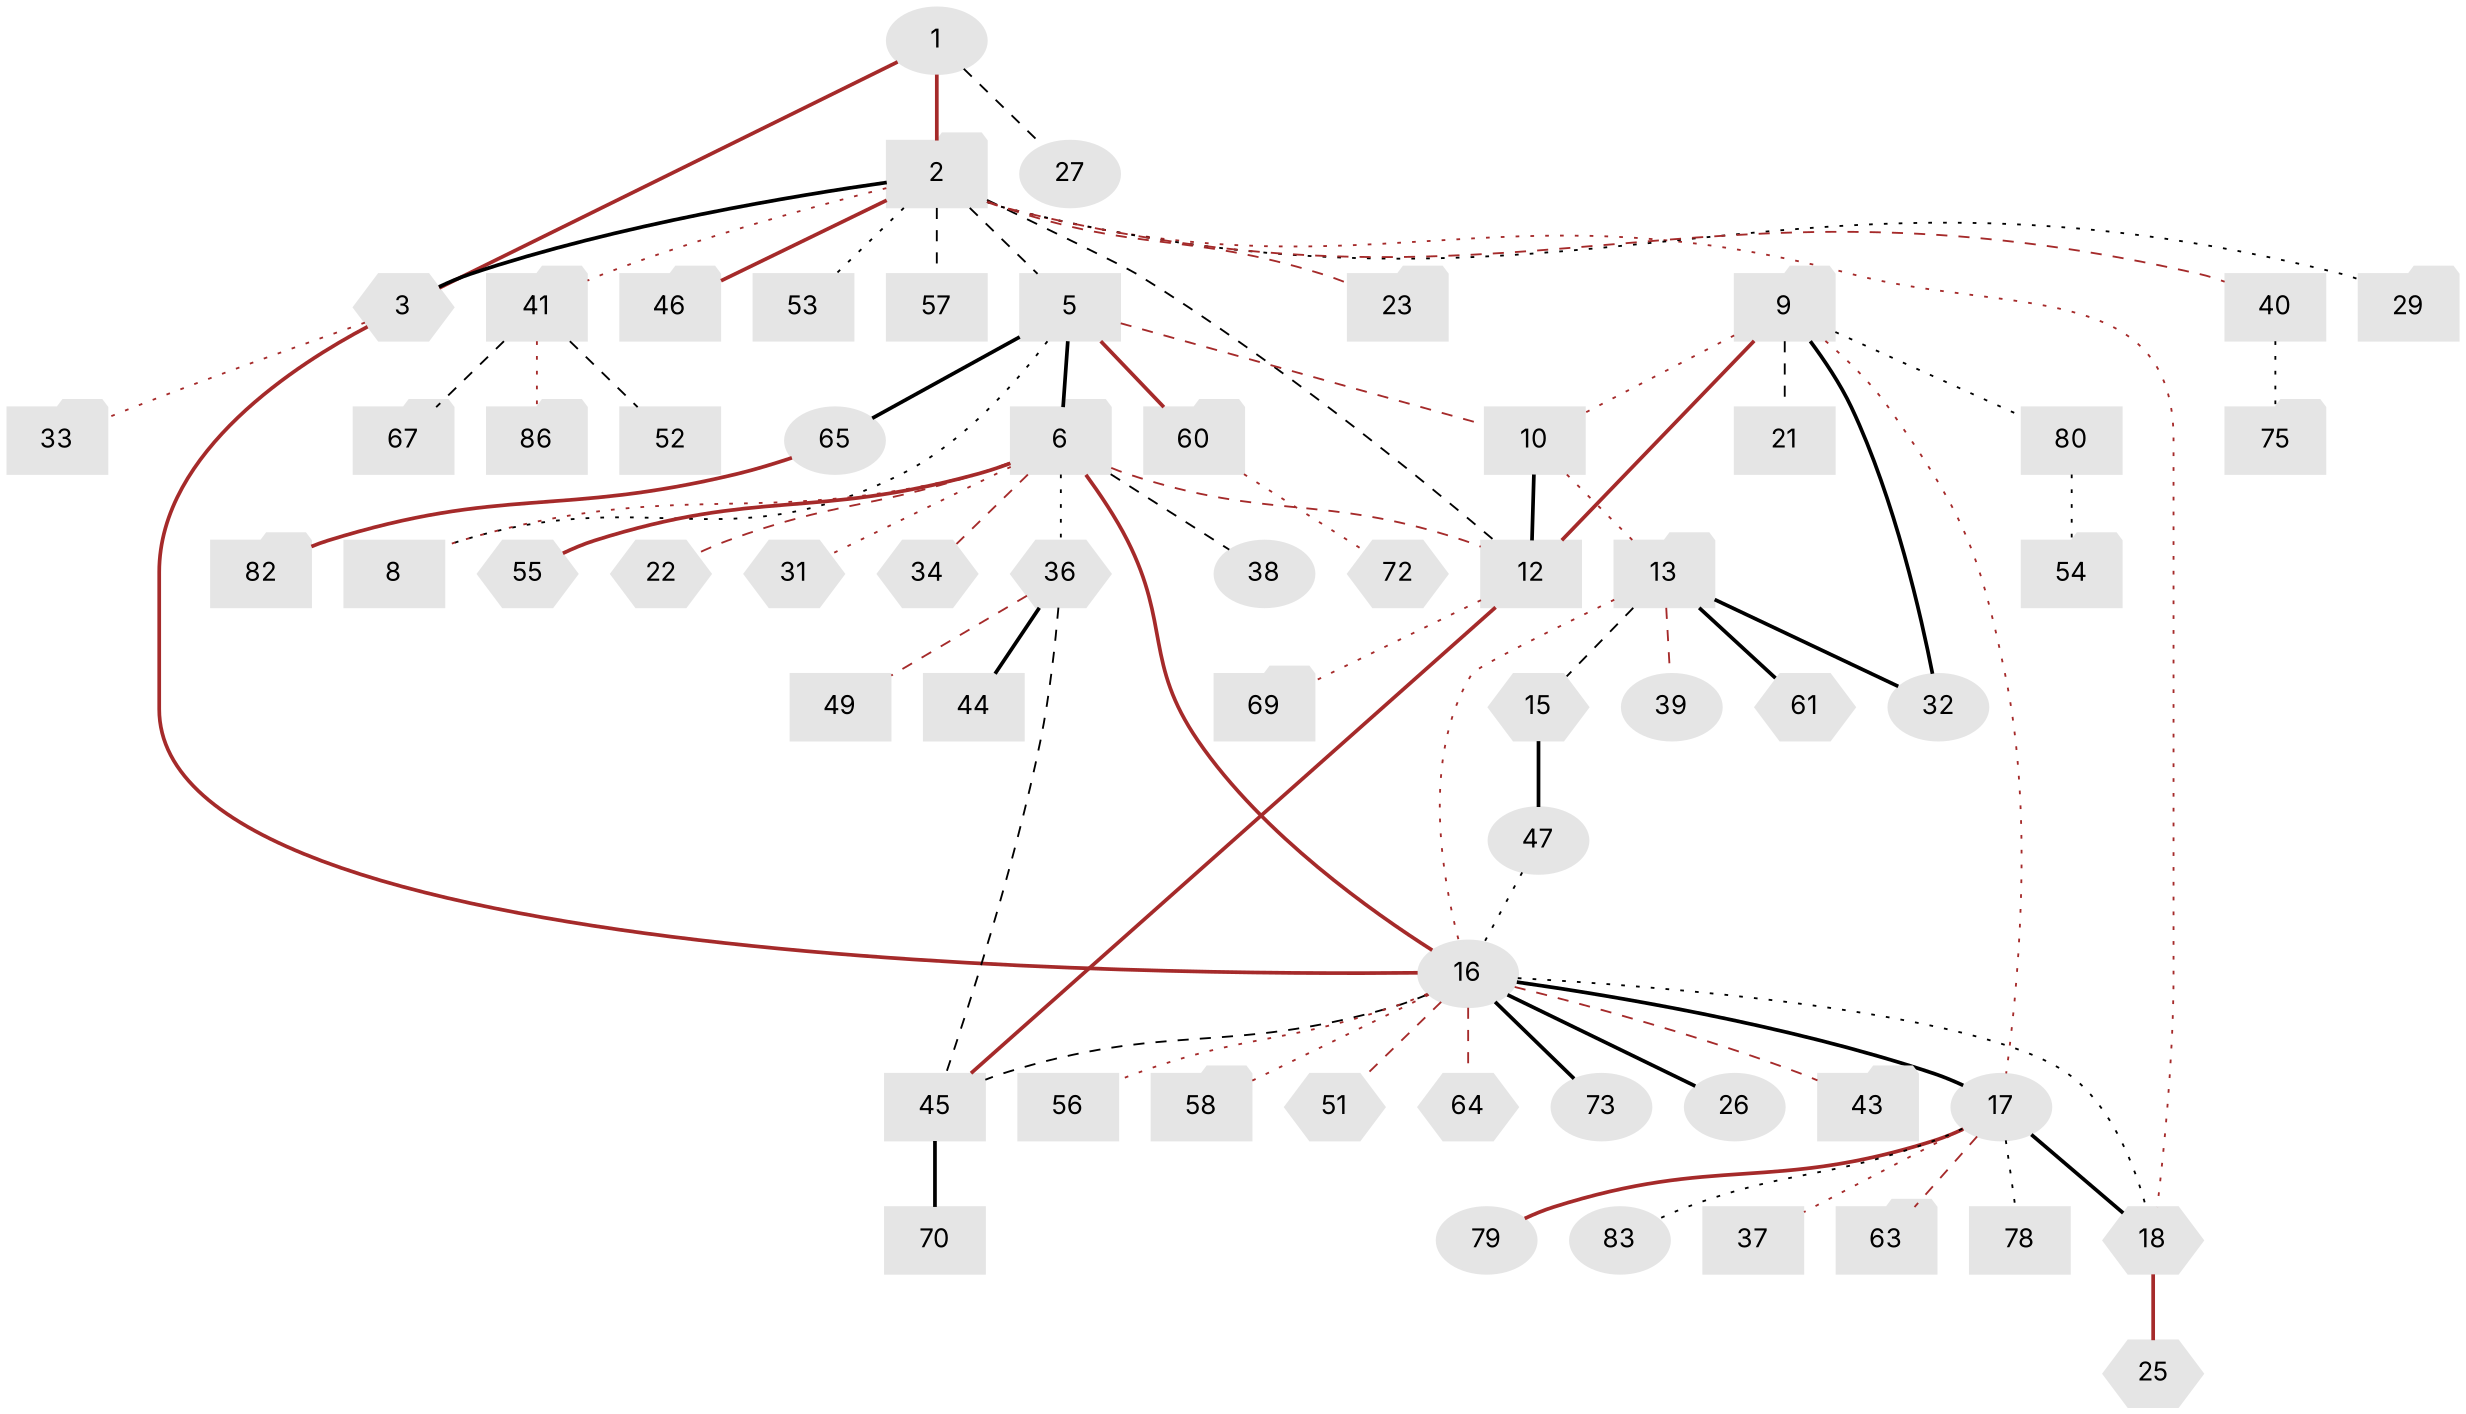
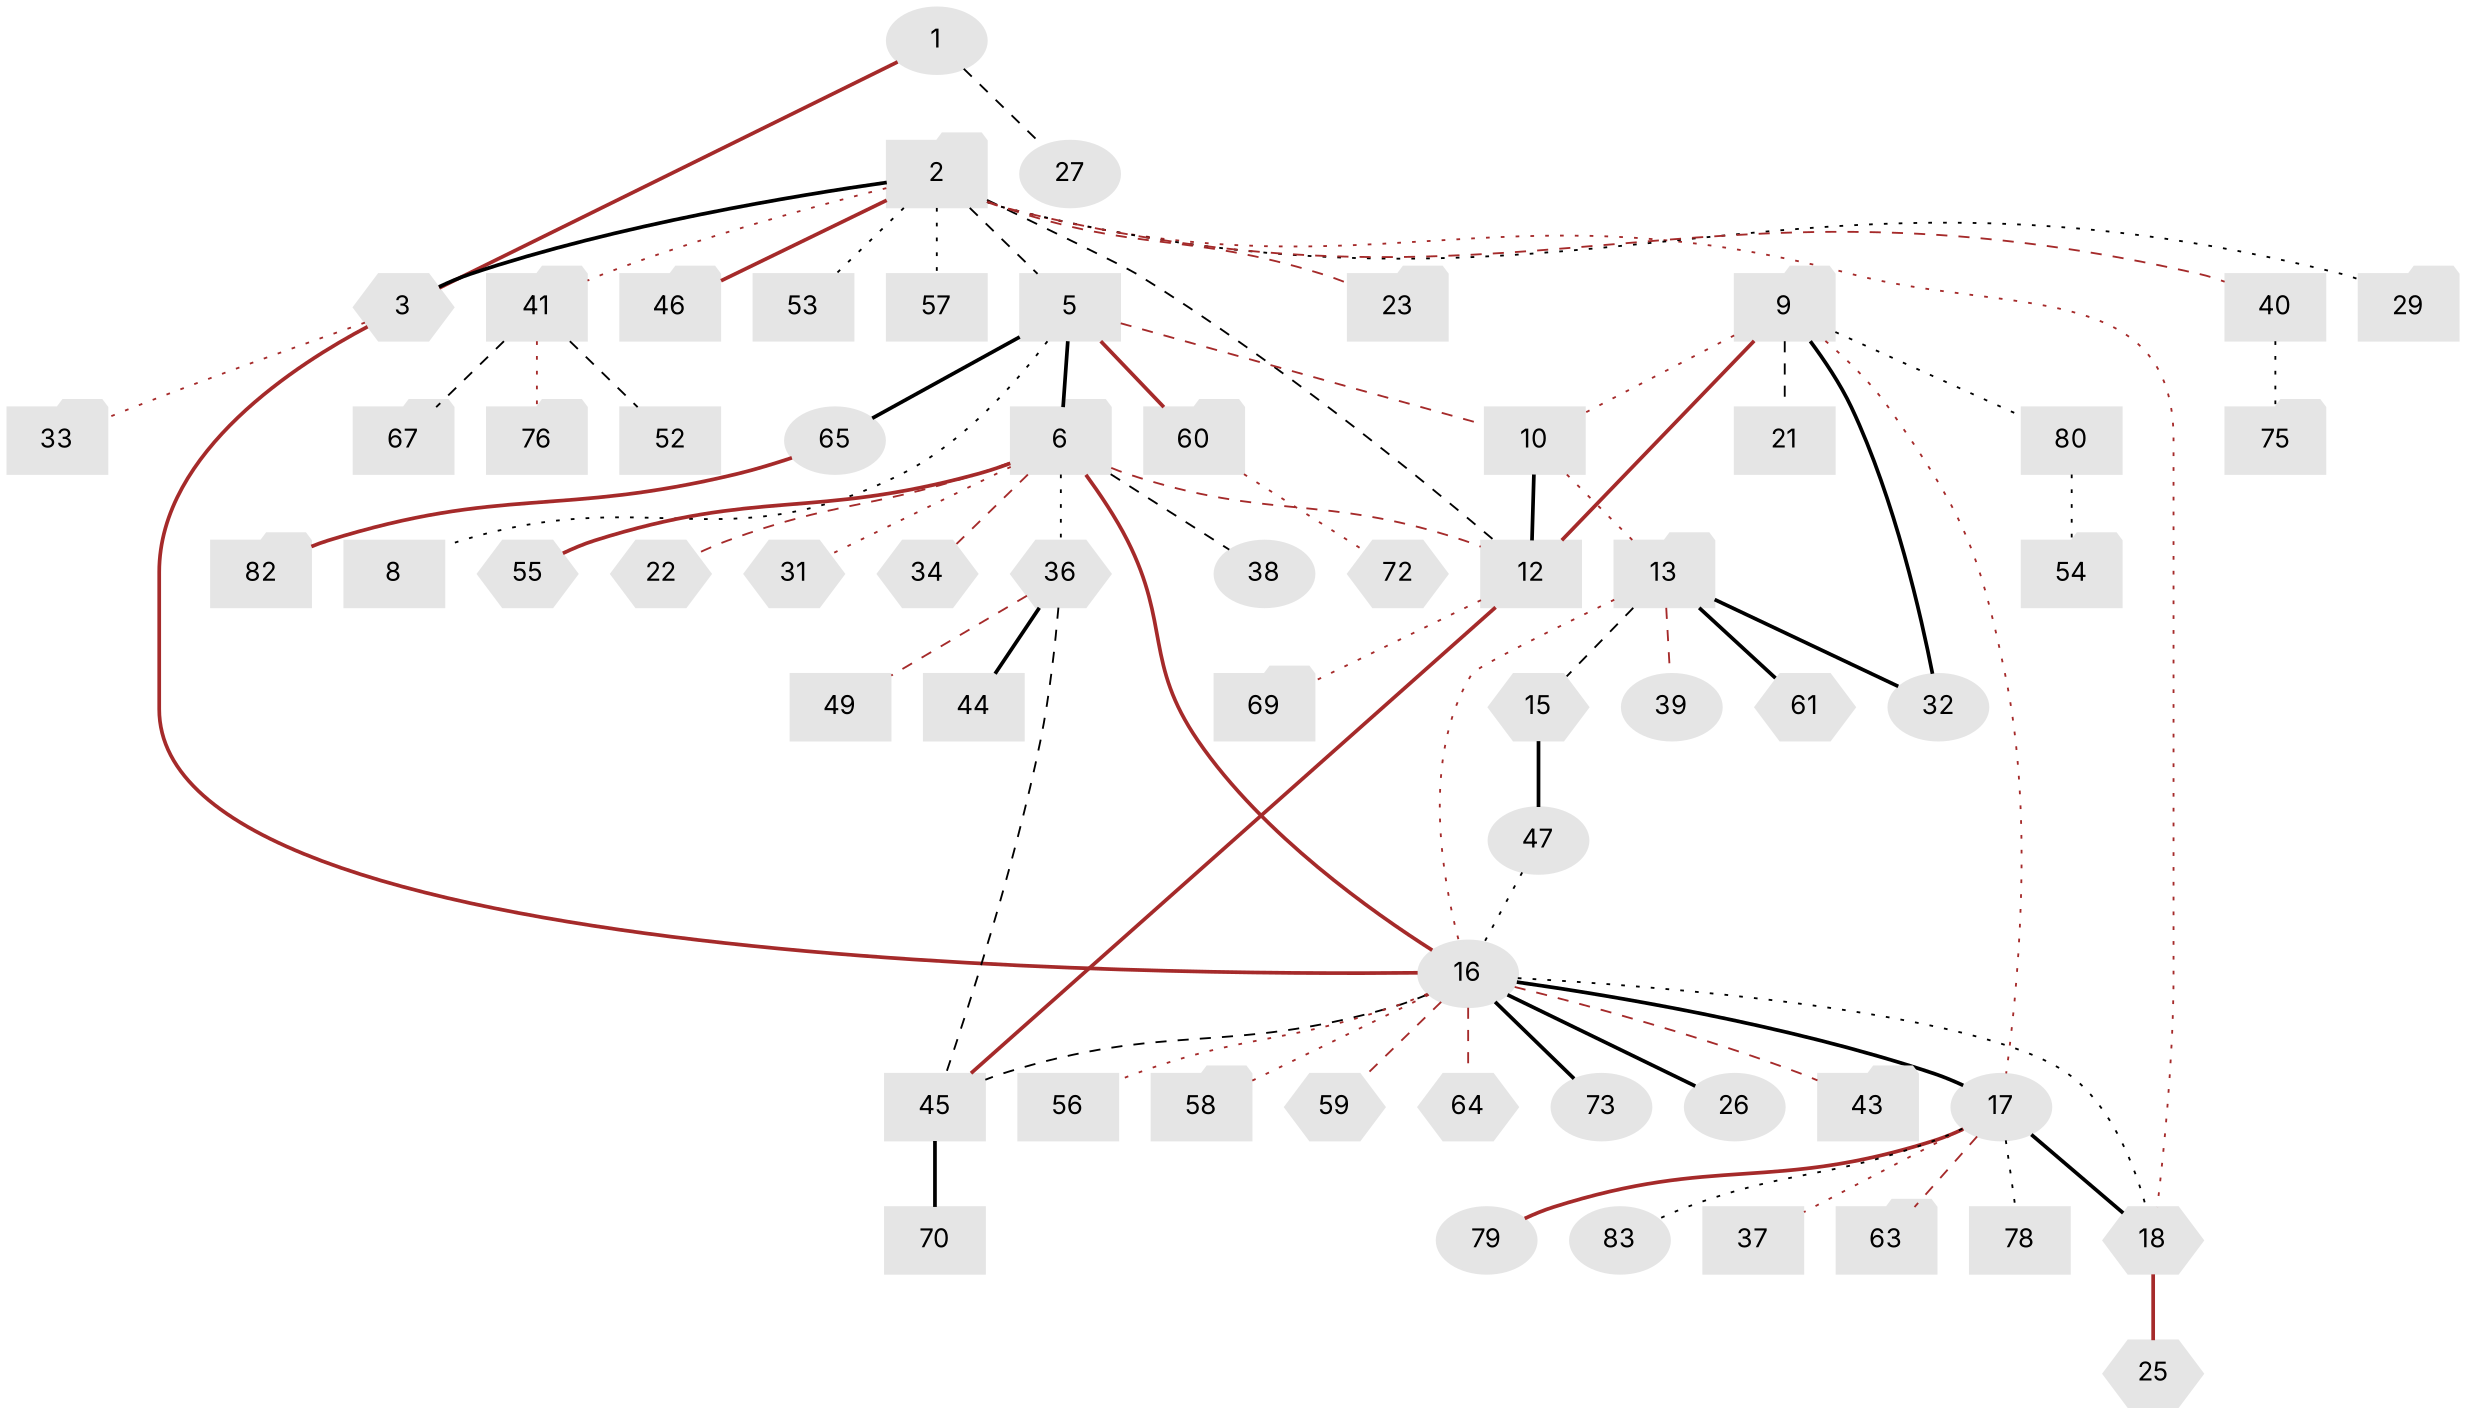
edge "1" -- "2": removed
edge "2" -- "57": style dashed -> dotted
node "86": label "86" -> "76"
edge "6" -- "8": removed
node "51": label "51" -> "59"
